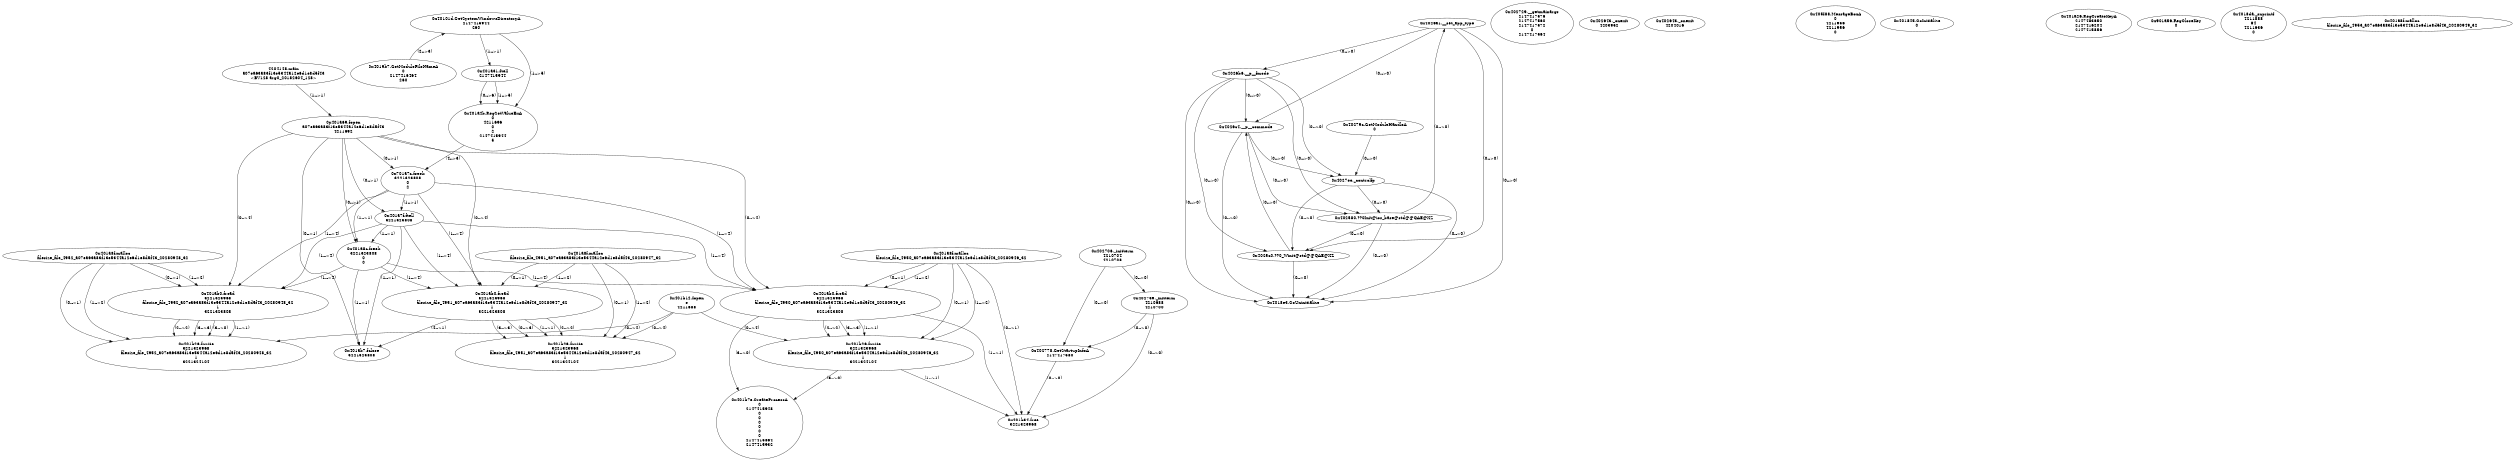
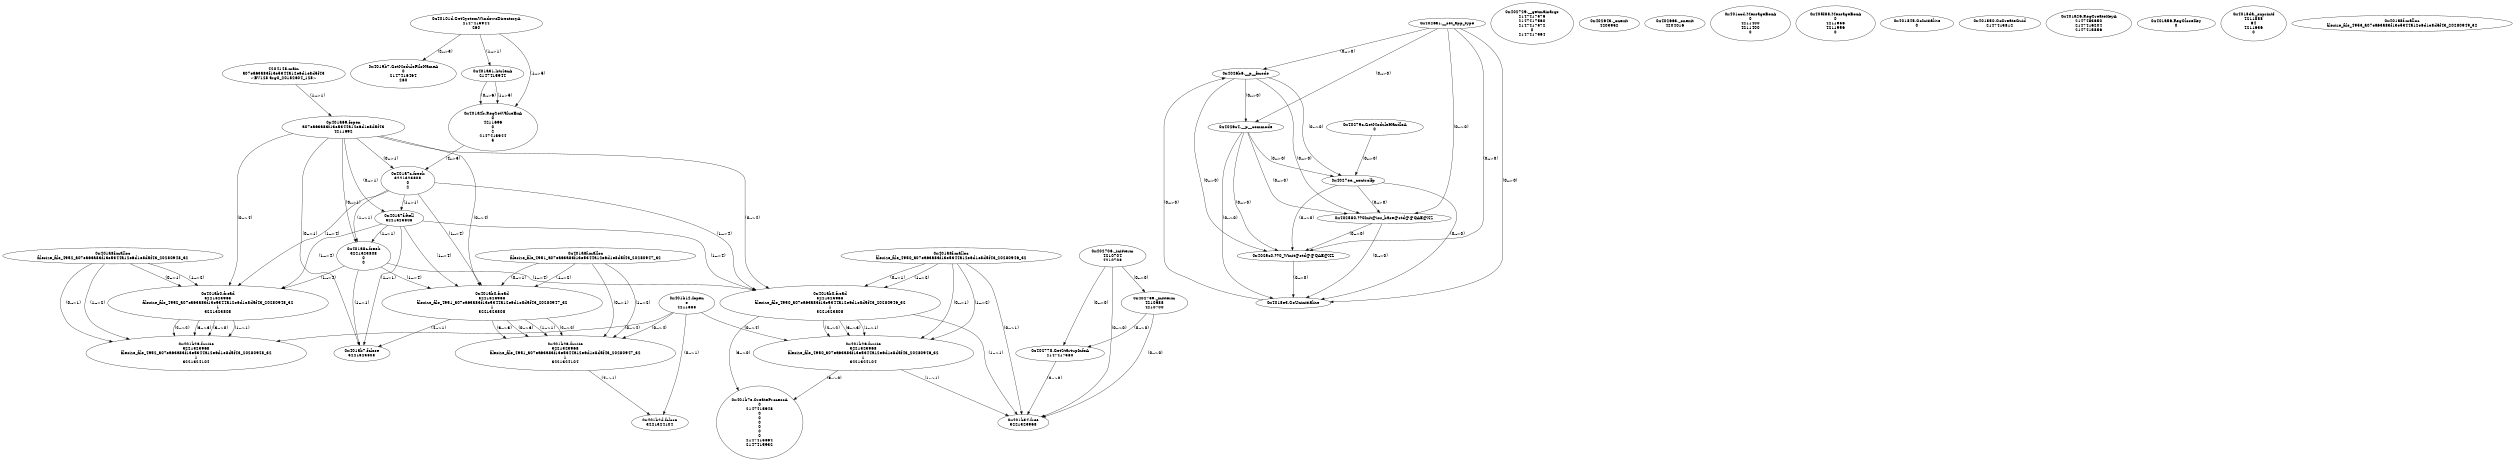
node "0x402643._onexit 4204016": label "0x402643._onexit 4204016" -> "0x402663._onexit 4204016"
node "0x401ccd.MessageBoxA 0 4211400 4211400 0": added
node "0x401850.CoCreateGuid 2147415812": added
node "0x901a56.RegCloseKey 0": label "0x901a56.RegCloseKey 0" -> "0x401a56.RegCloseKey 0"
edge "0x4019b7.GetModuleFileNameA 0 2147416464 260" -> "0x40101d.GetSystemWindowsDirectoryA 2147415944 260": reversed
node "0x401a31.ftell 2147415944": label "0x401a31.ftell 2147415944" -> "0x401a31.lstrlenA 2147415944"
edge "0x402580.??0Init@ios_base@std@@QAE@XZ" -> "0x4026a1.__set_app_type": reversed
node "0x701a7c.fseek 3221323808 0 2": label "0x701a7c.fseek 3221323808 0 2" -> "0x401a7c.fseek 3221323808 0 2"
edge "0x4025c0.??0_Winit@std@@QAE@XZ" -> "0x4026c4.__p__commode": reversed
edge "0x4026b6.__p__fmode" -> "0x4018e3.CoUninitialize": reversed
edge "0x402706._initterm 4210704 4210708" -> "0x401b34.free 3221323968": added, label "(0-->0)"
node "0x401b2d.fclose 3221324104": added
